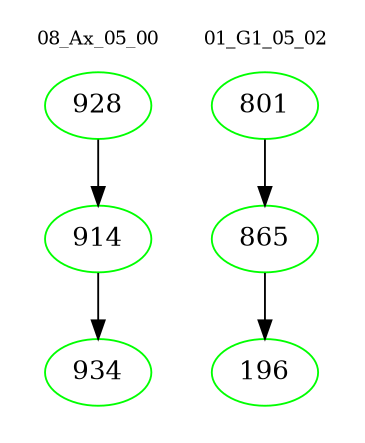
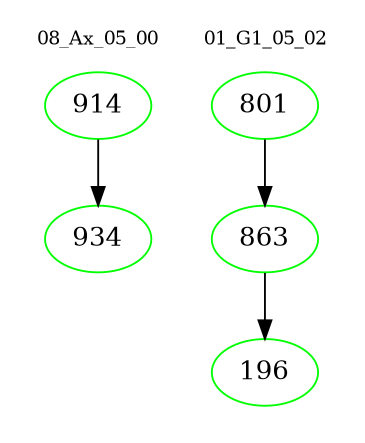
node "928": removed
node "865": label "865" -> "863"
